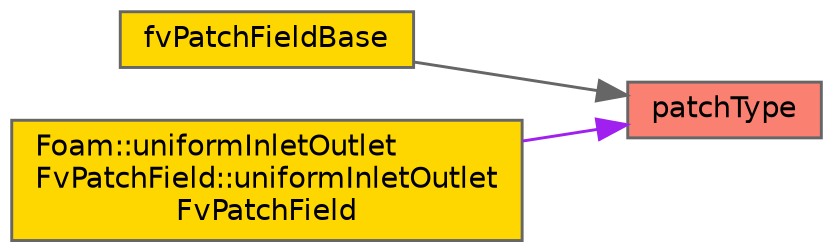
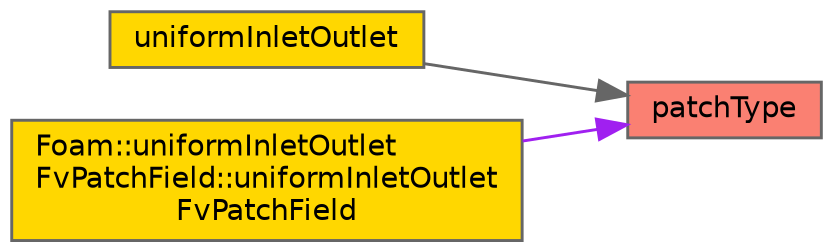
node "fvPatchFieldBase": label "fvPatchFieldBase" -> "uniformInletOutlet"
